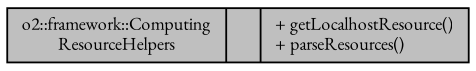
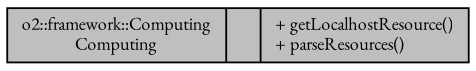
node "o2::framework::Computing": text "ResourceHelpers" -> "Computing"
